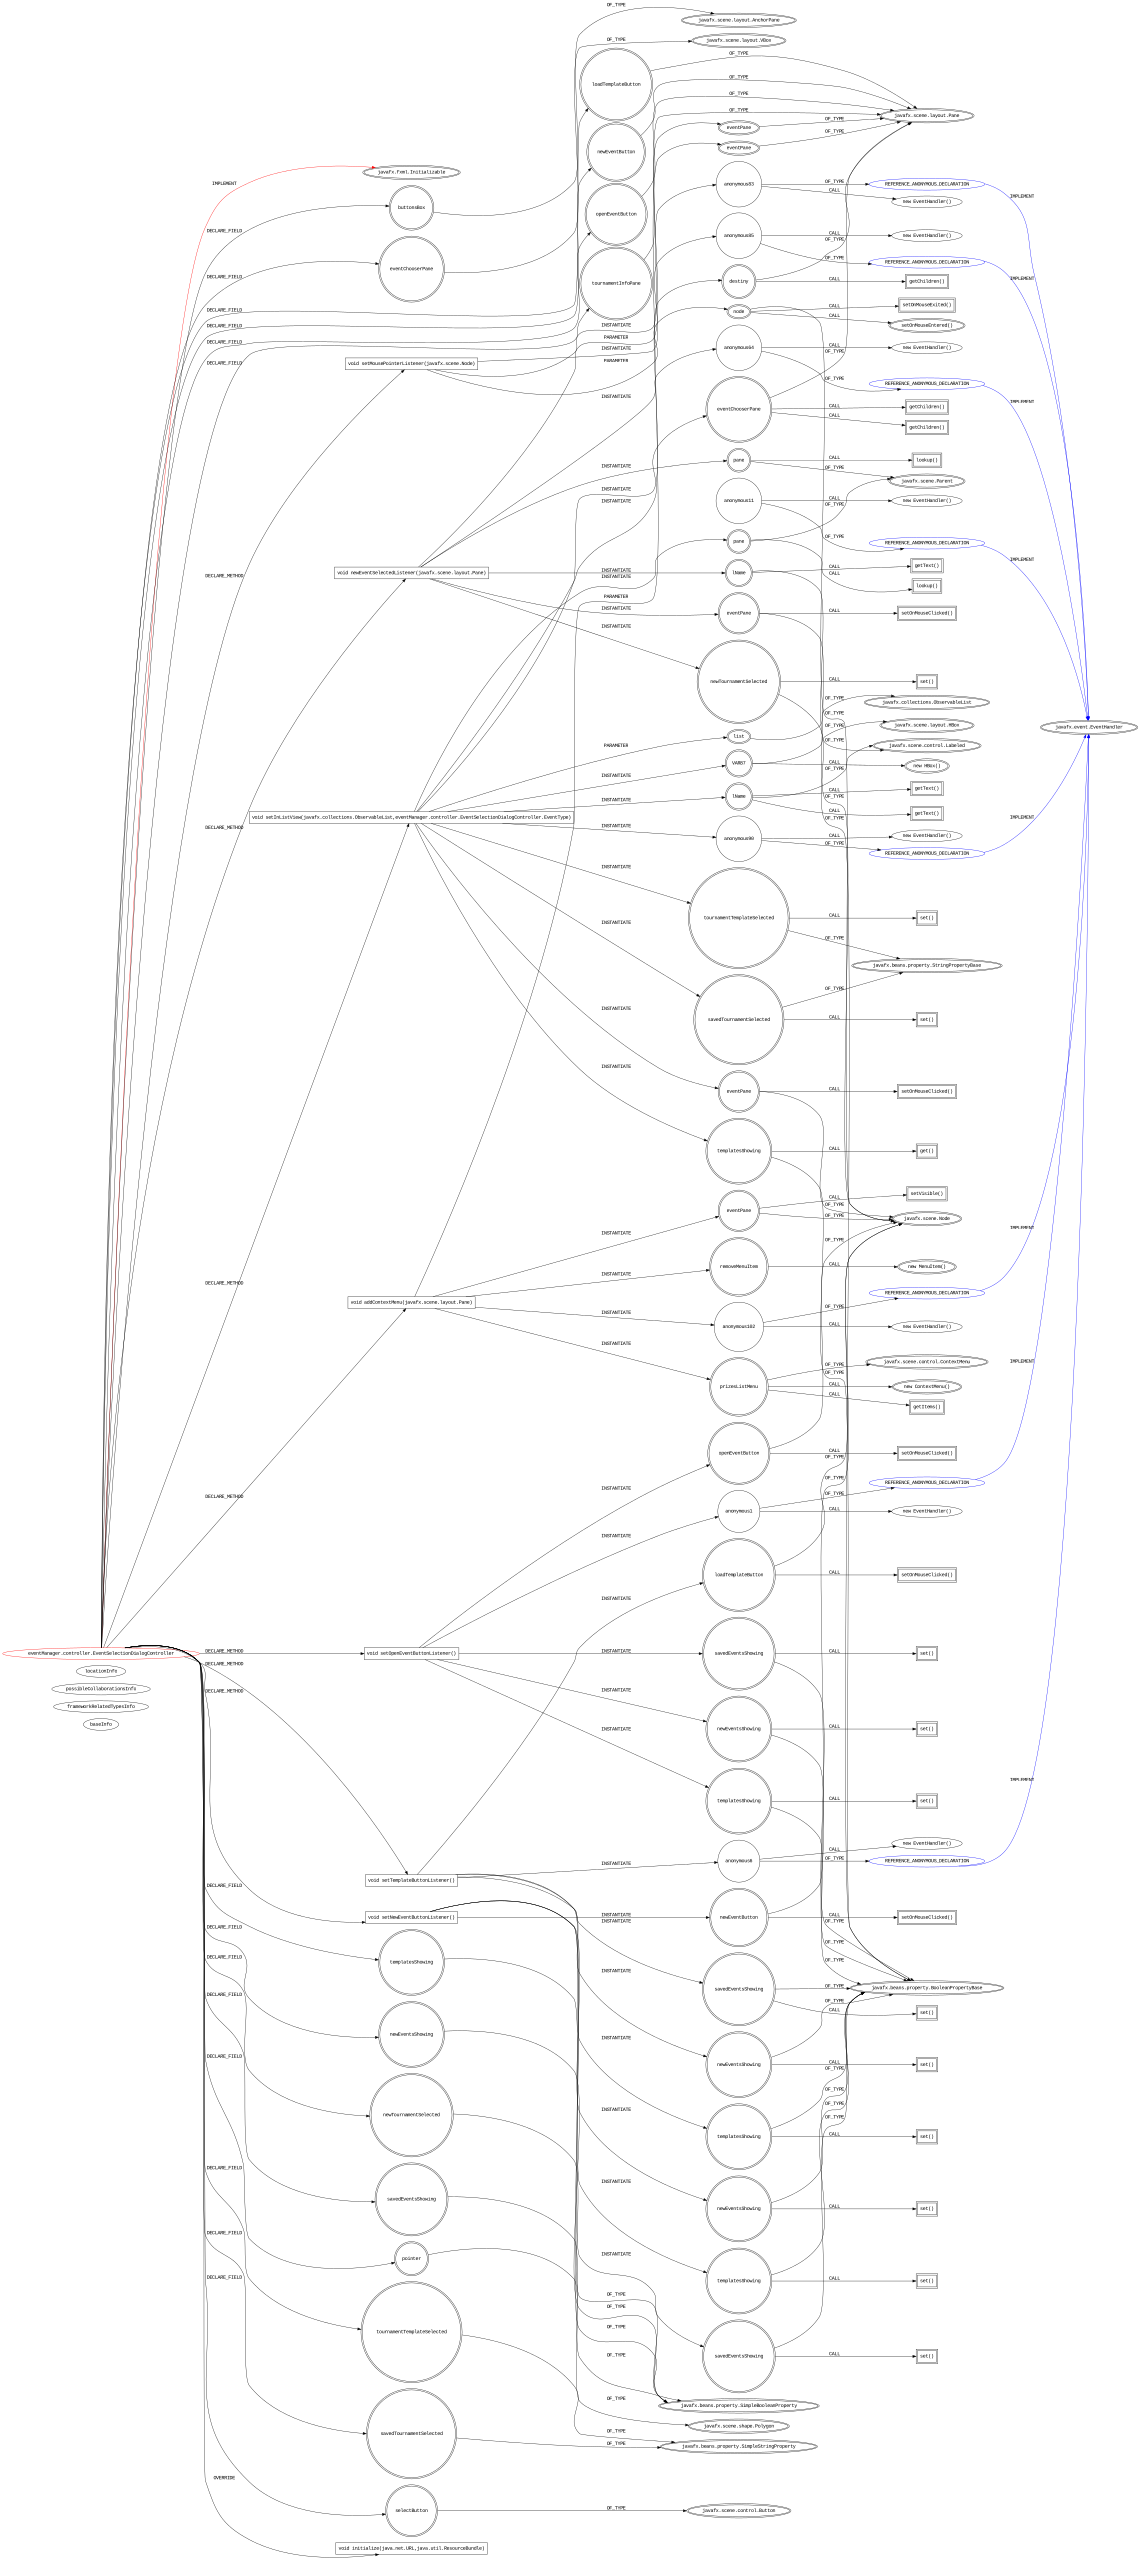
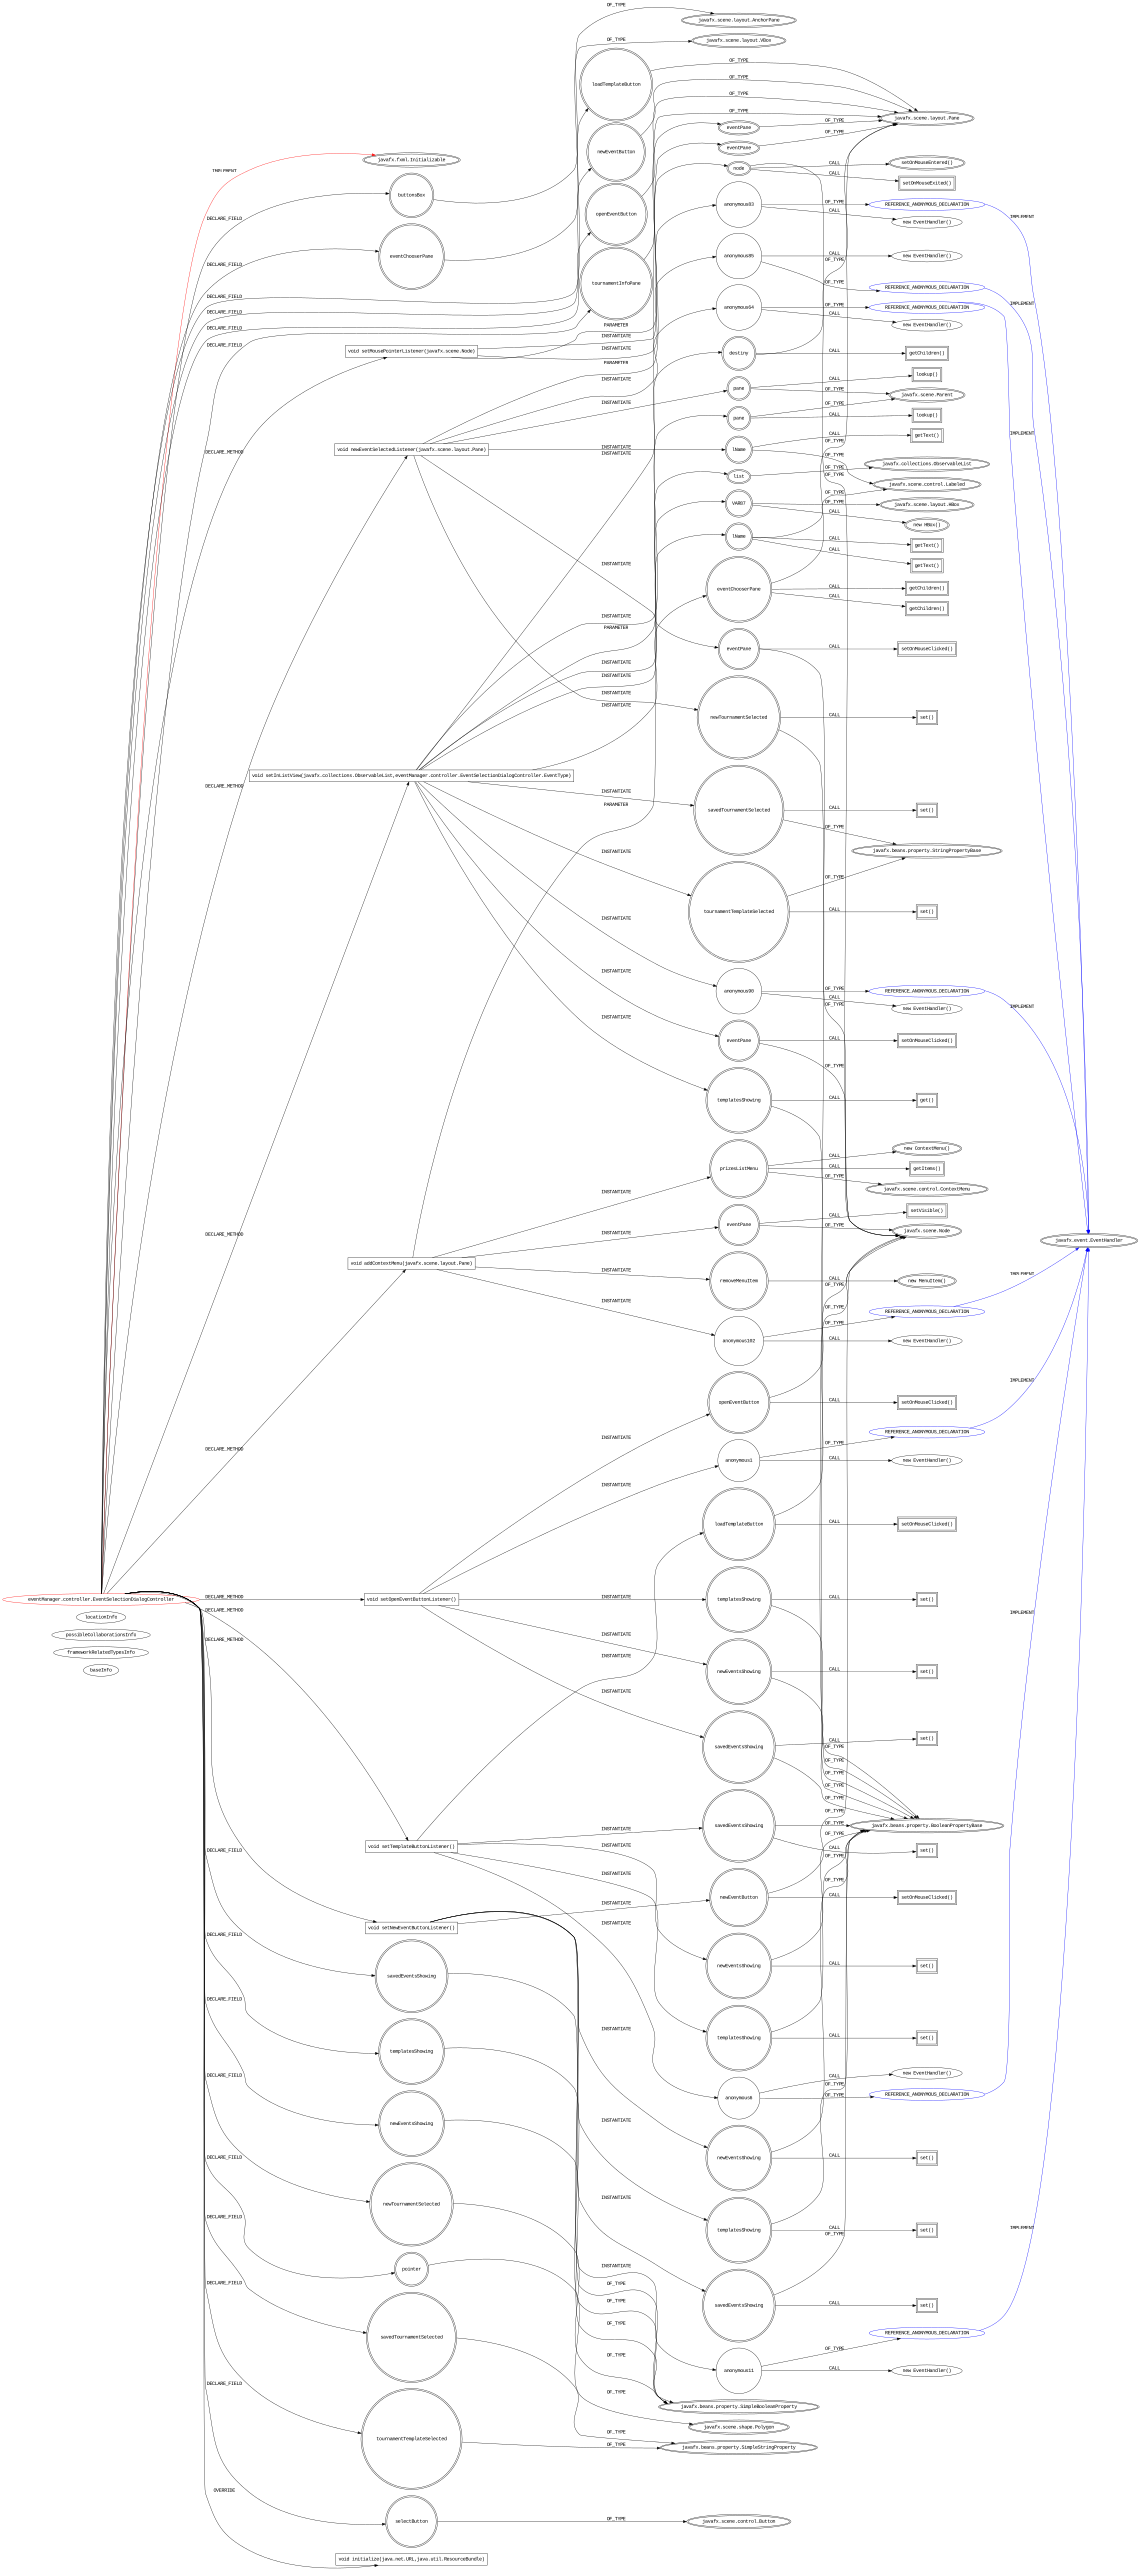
edge "void setNewEventButtonListener()" -> "anonymous11": added, label "INSTANTIATE"
